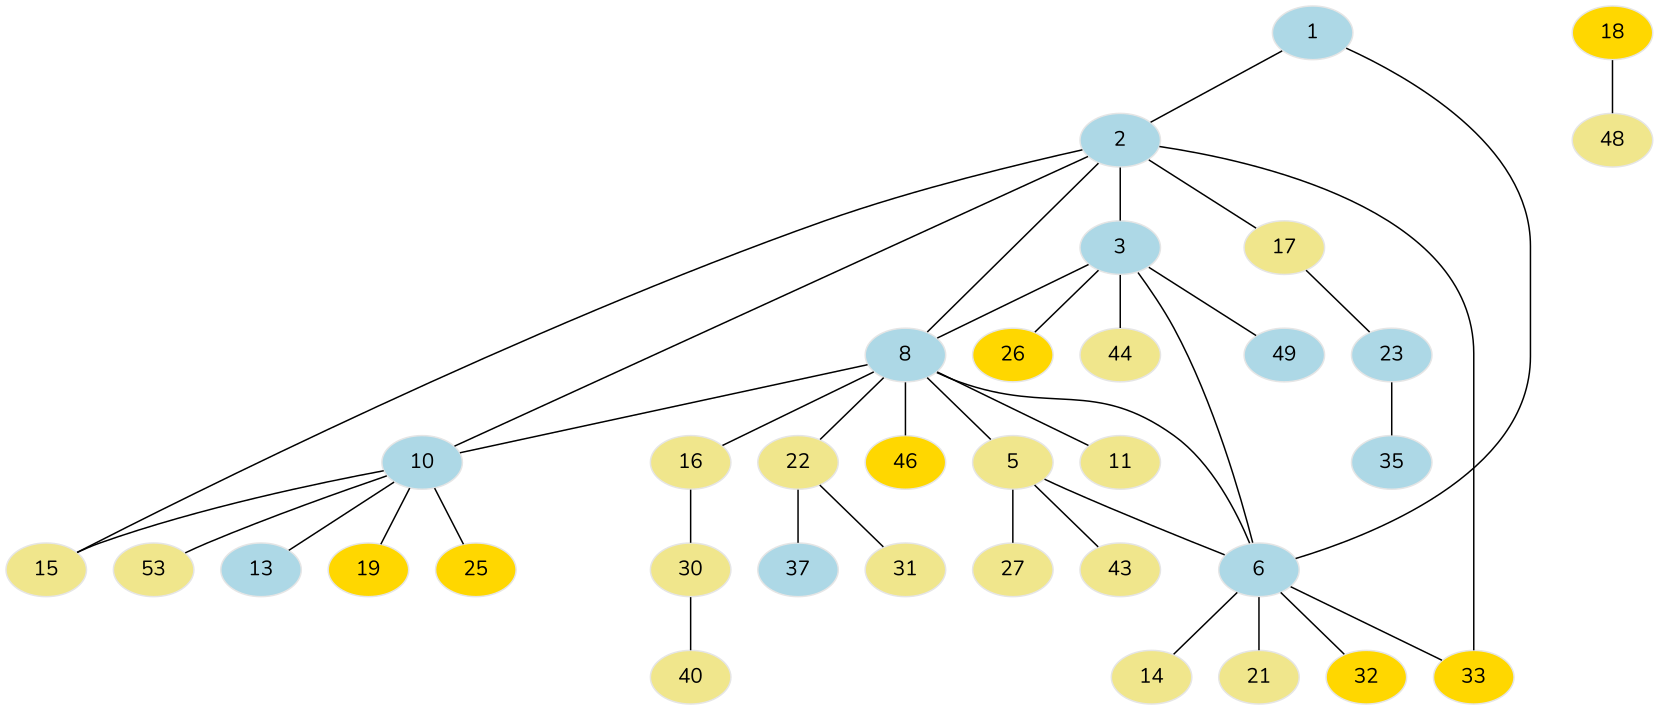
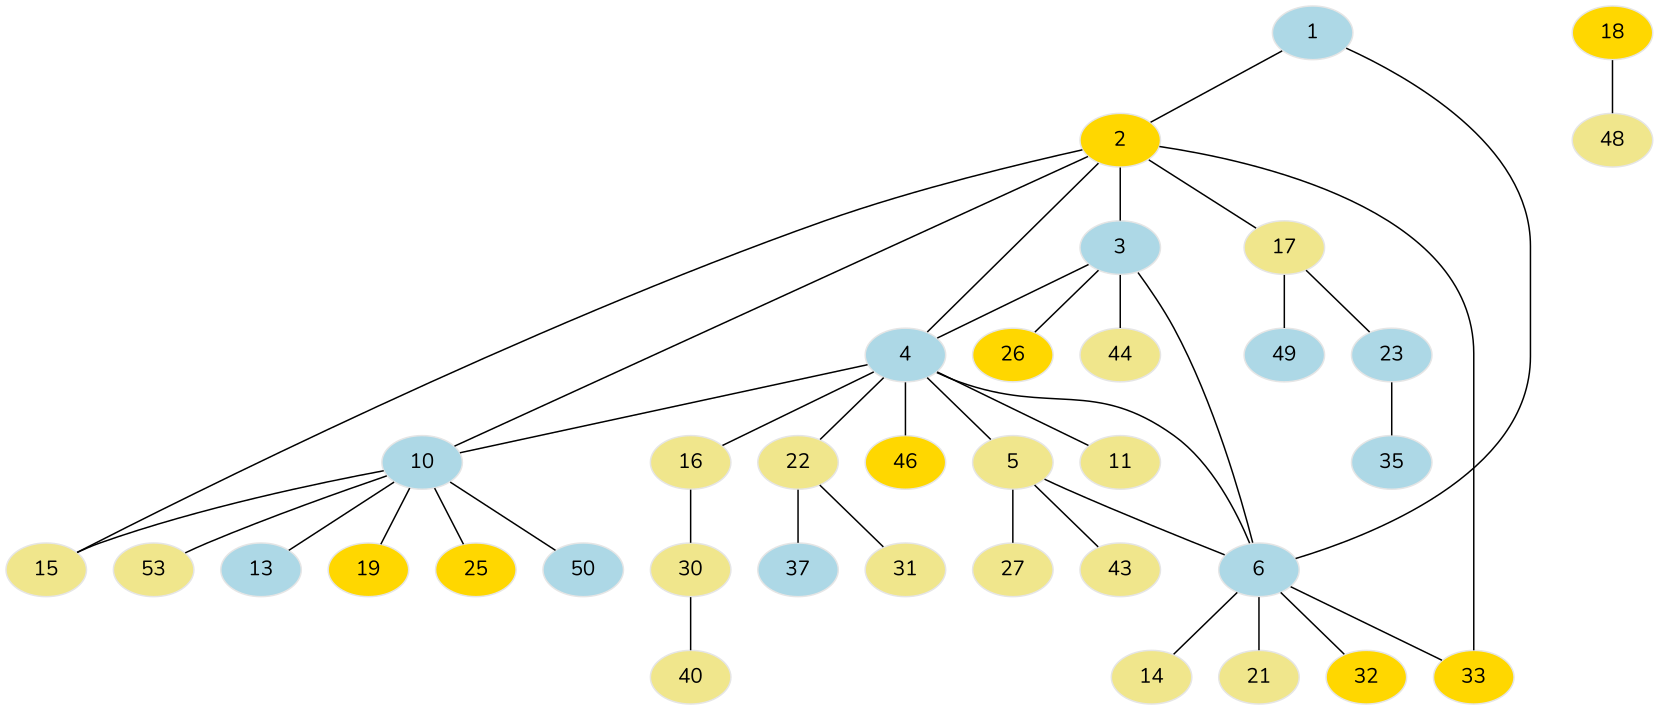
node "2": fillcolor lightblue -> gold
edge "3" -- "49": now "17" -- "49"
node "8": label "8" -> "4"
node "50": added
